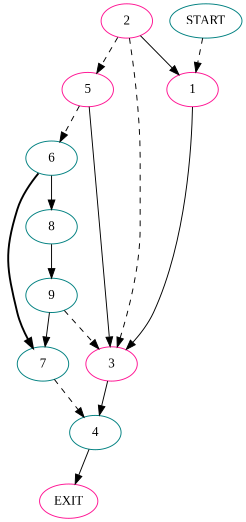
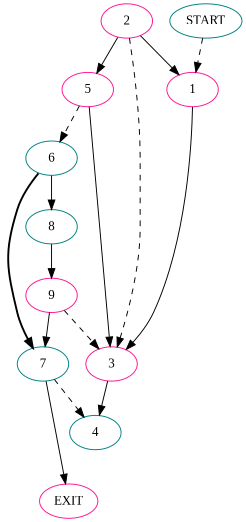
edge "2" -> "5": style dashed -> solid
node "9": color teal -> deeppink
edge "4" -> "EXIT": now "7" -> "EXIT"
